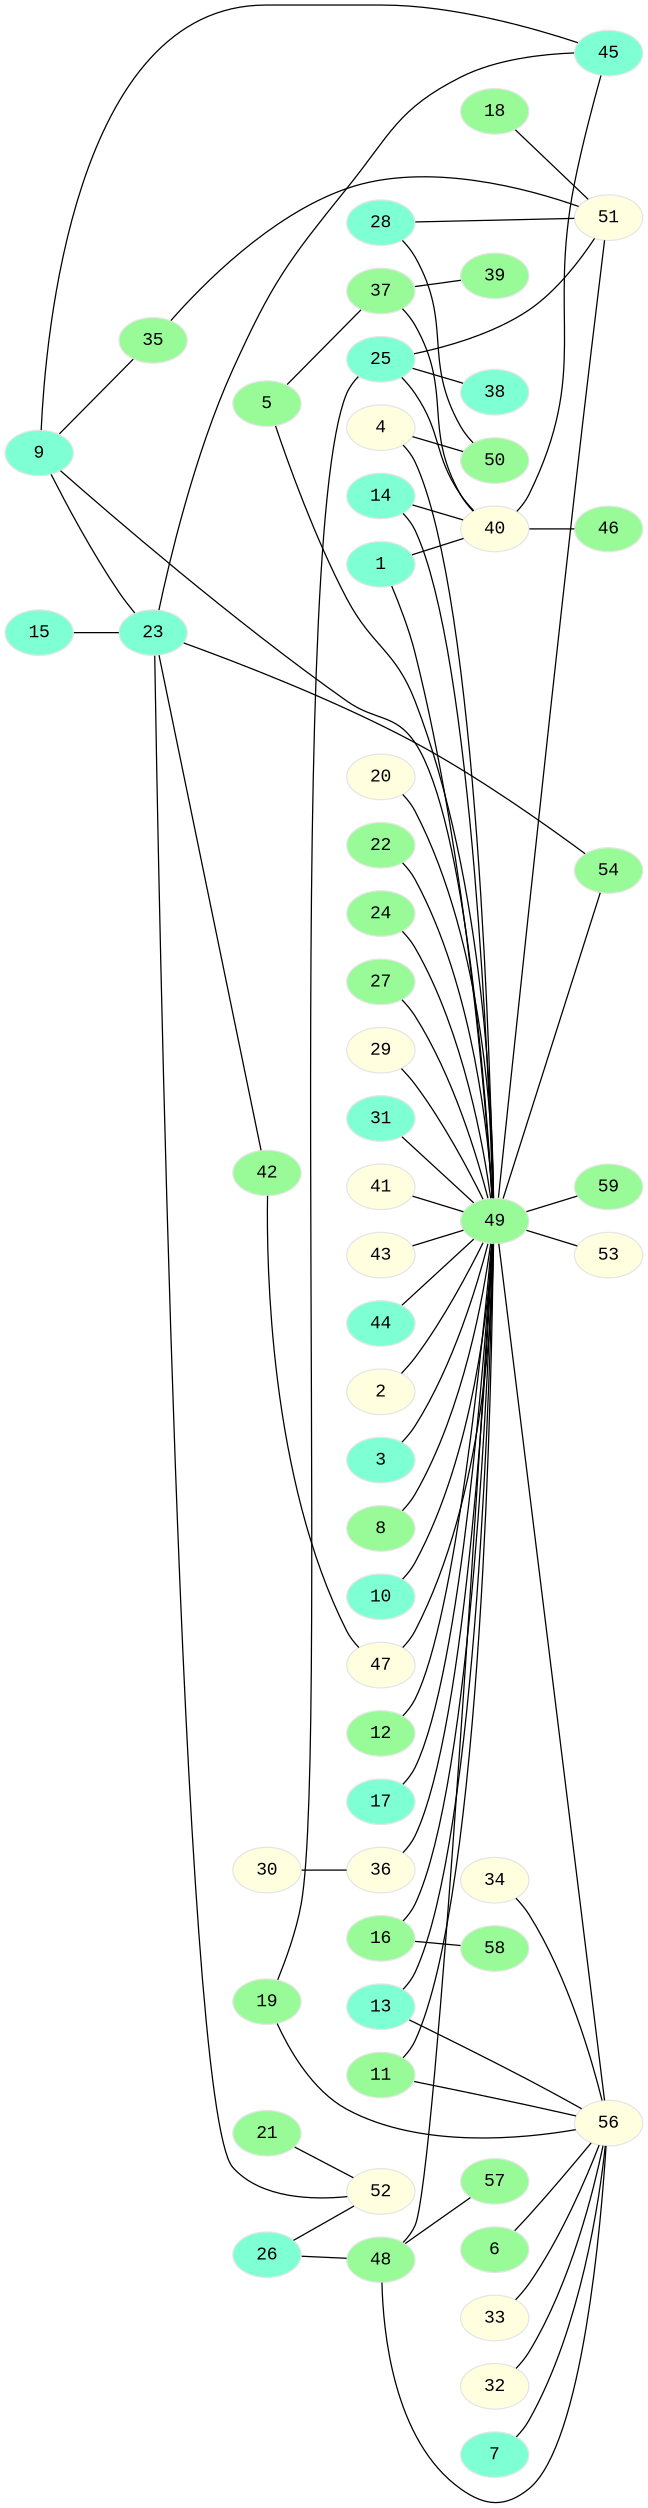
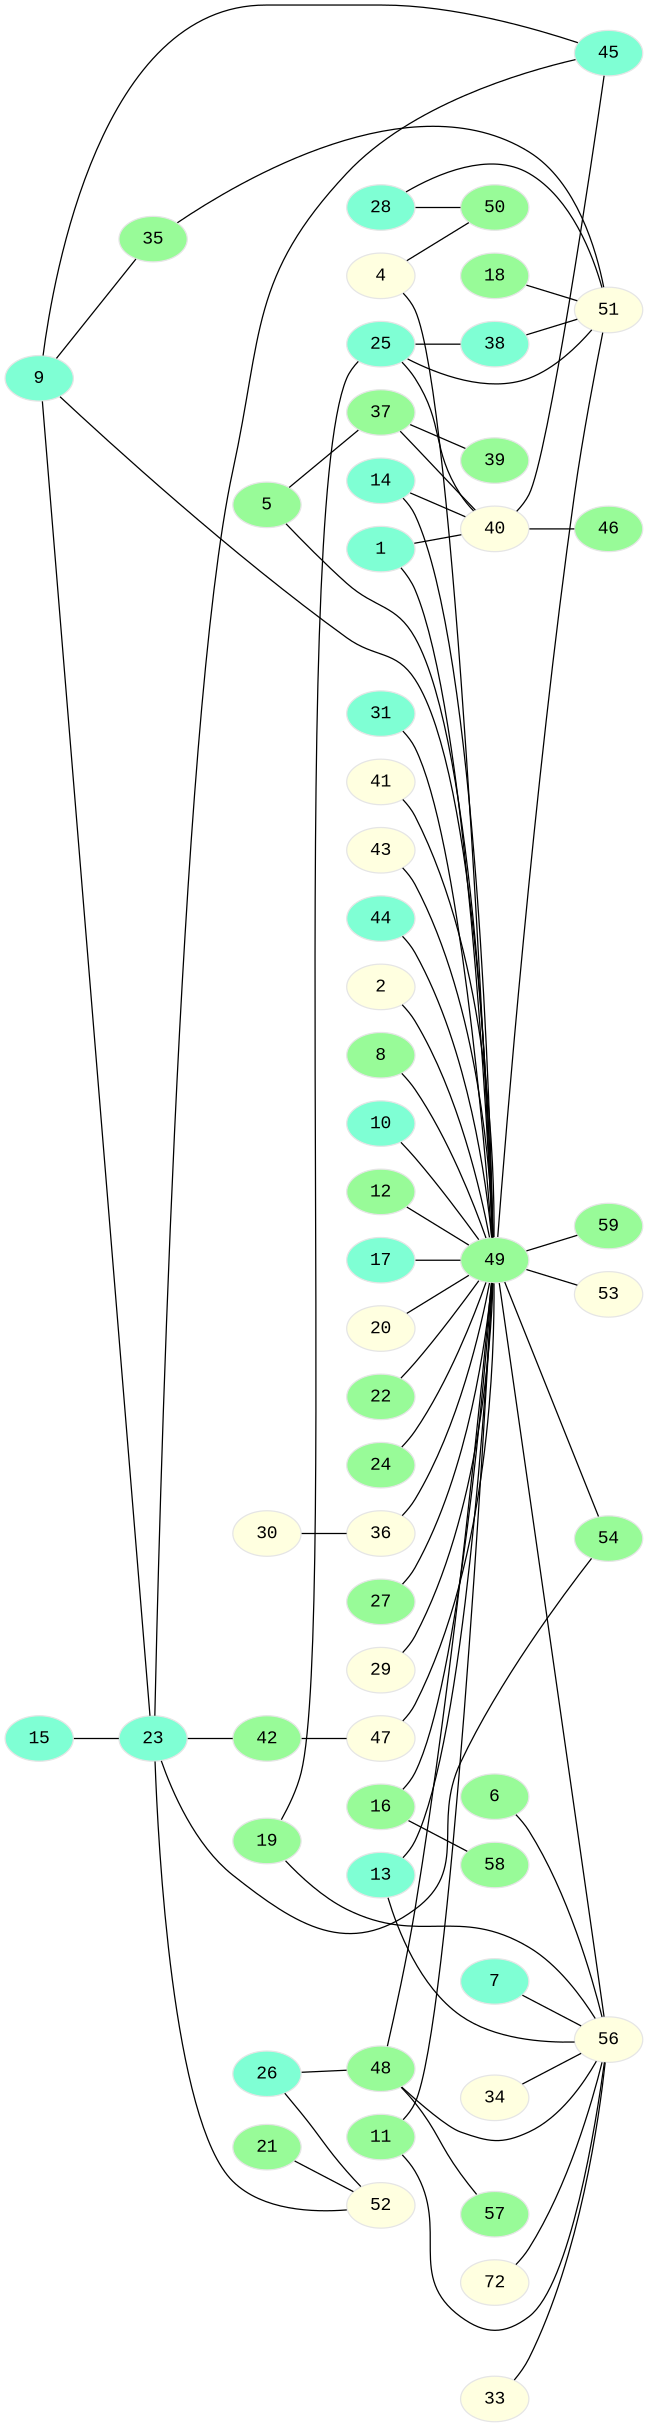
edge "51" -- "38": added
node "3": removed
node "32": label "32" -> "72"
